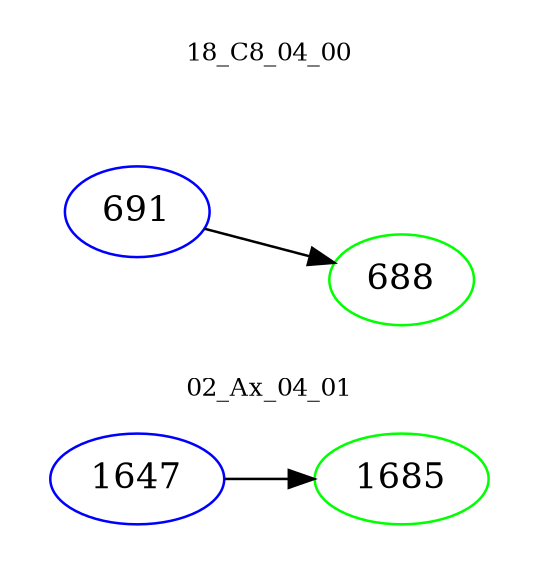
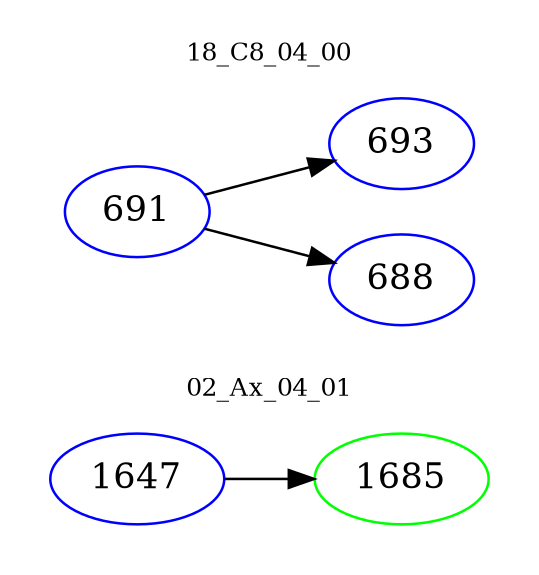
node "693": added
node "688": color green -> blue
